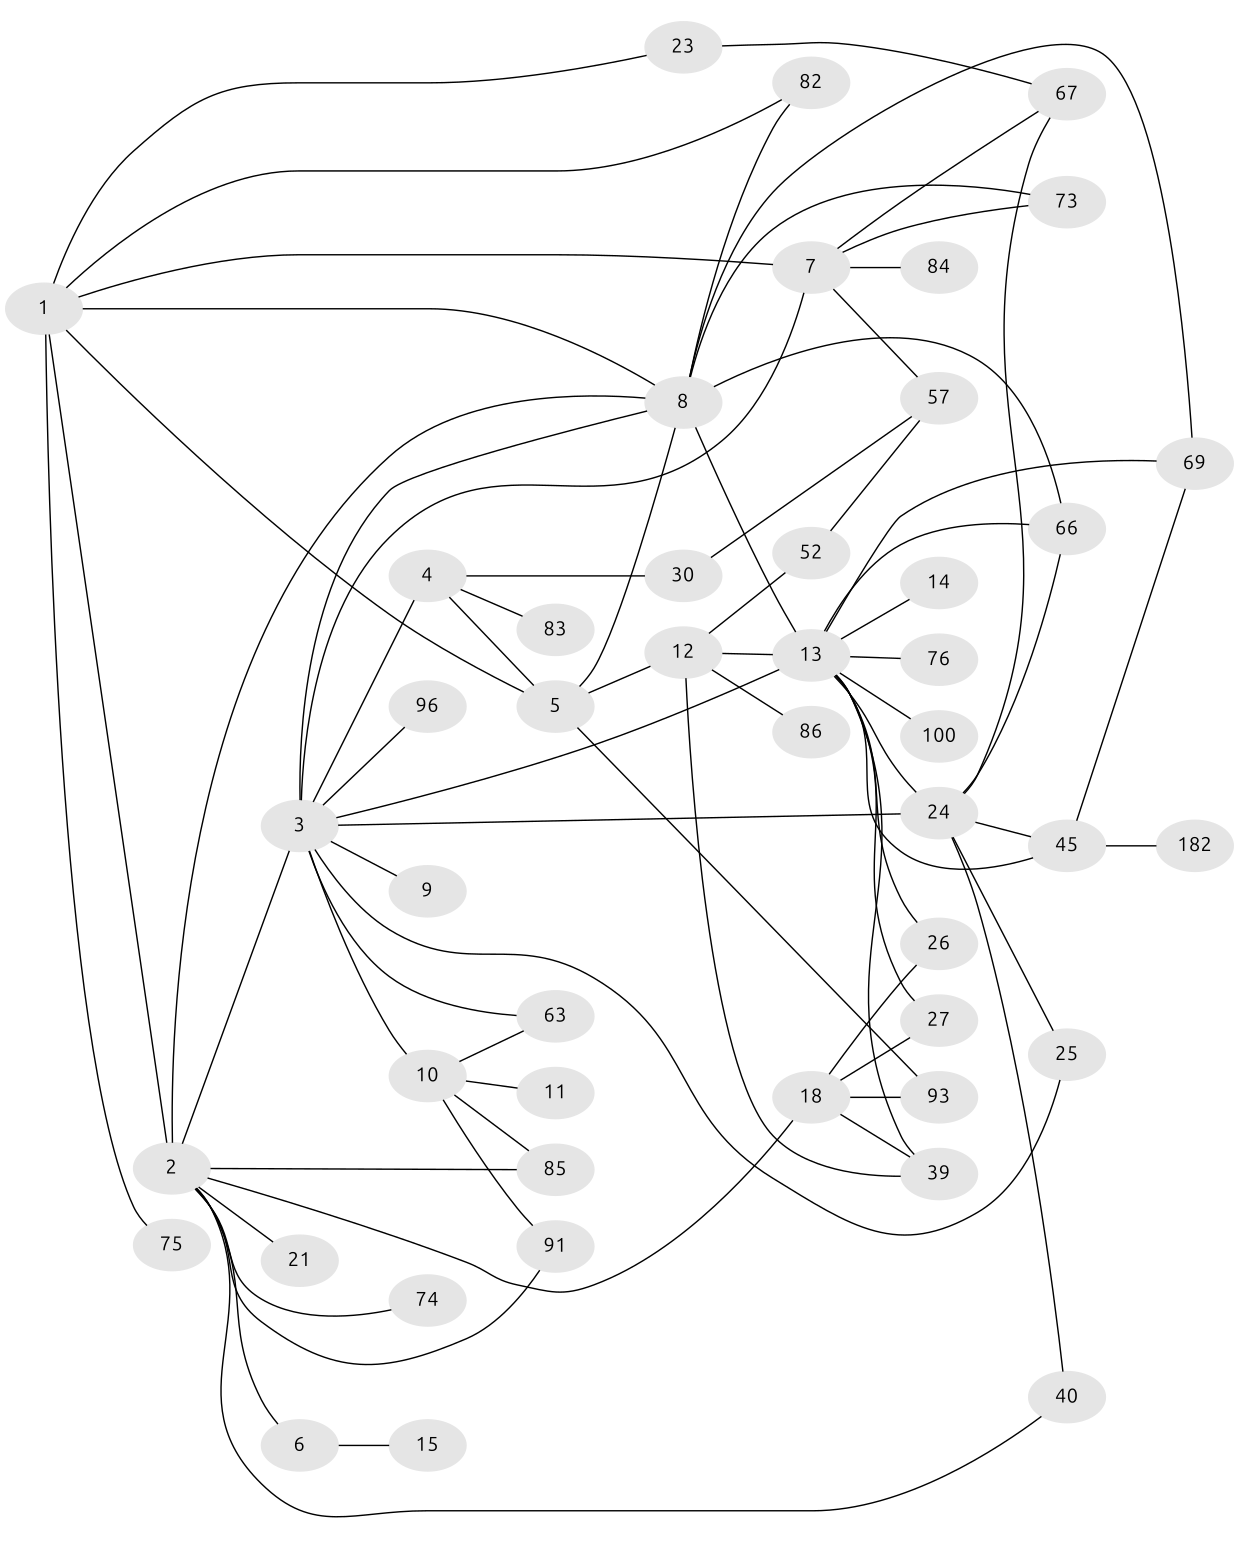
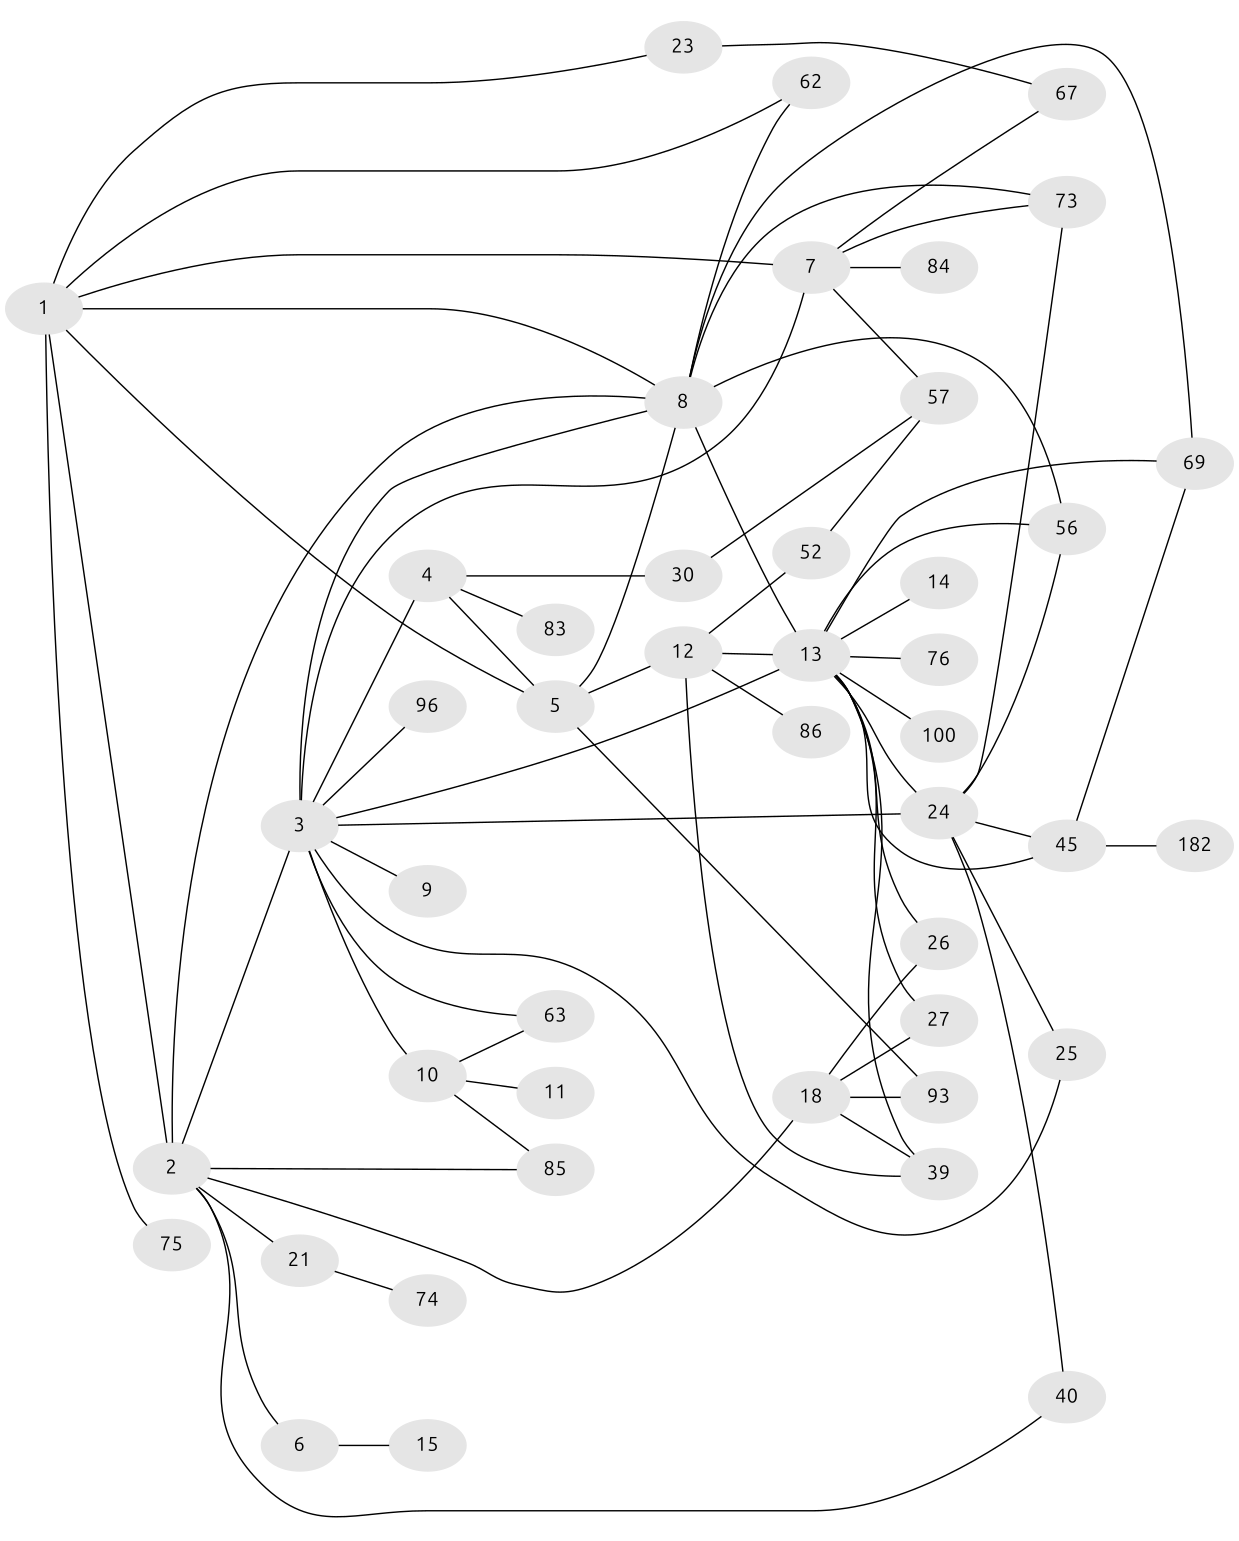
node "82": label "82" -> "62"
edge "67" -- "24": now "73" -- "24"
node "66": label "66" -> "56"
node "91": removed
edge "2" -- "74": now "21" -- "74"
